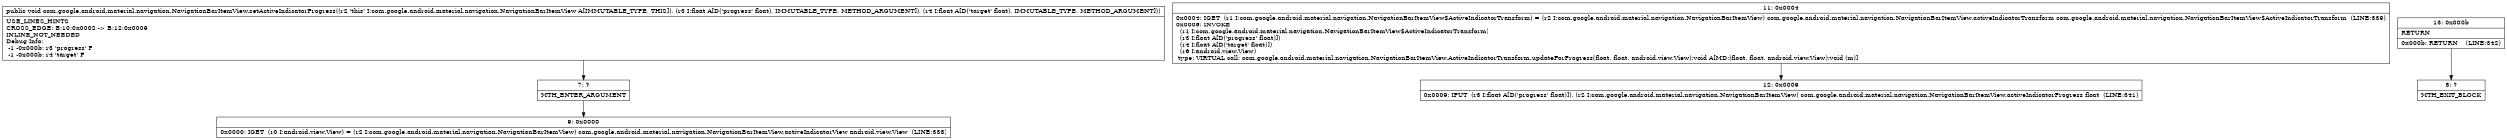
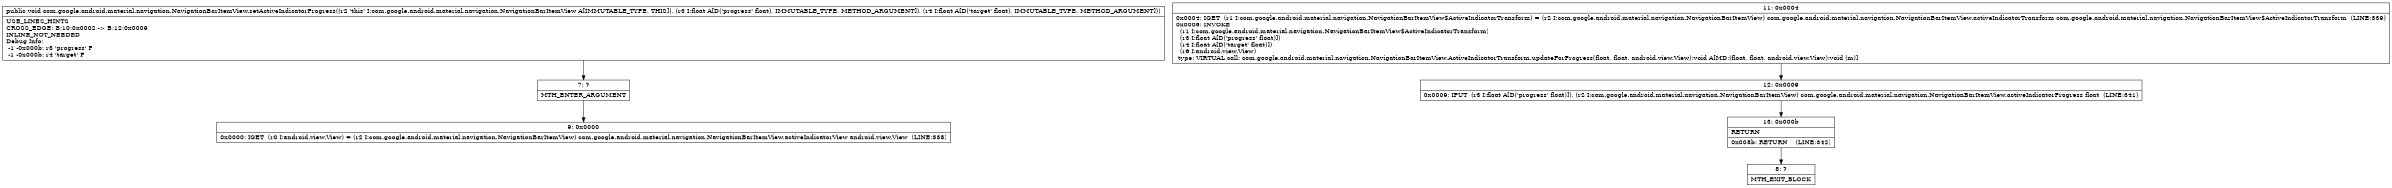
node "13: 0x000b": text "0x000b: RETURN    (LINE:342)" -> "0x008b: RETURN    (LINE:342)"
edge "12: 0x0009" -> "13: 0x000b": added
